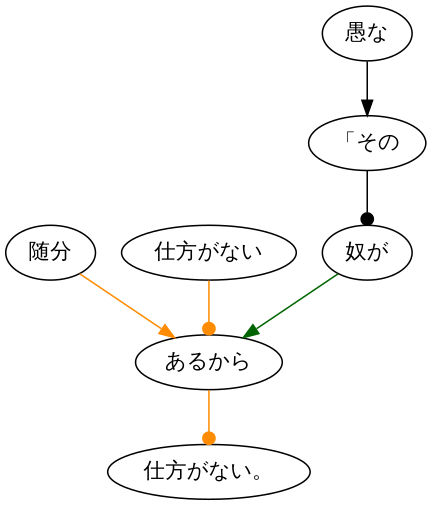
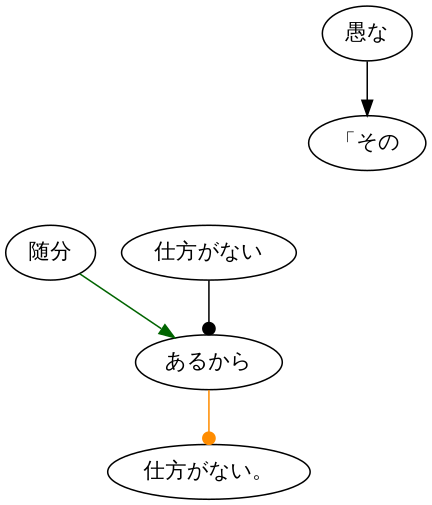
node "奴が": removed
edge "随分" -> "あるから": color darkorange -> darkgreen
edge "仕方がない" -> "あるから": color darkorange -> black
